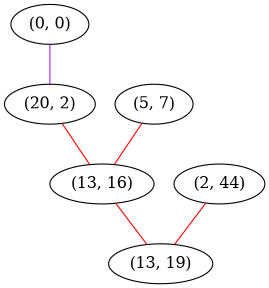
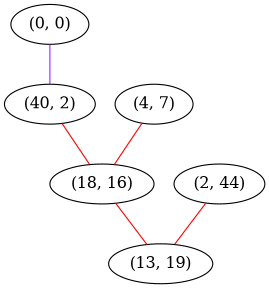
node "(20, 2)": label "(20, 2)" -> "(40, 2)"
node "(5, 7)": label "(5, 7)" -> "(4, 7)"
node "(13, 16)": label "(13, 16)" -> "(18, 16)"
